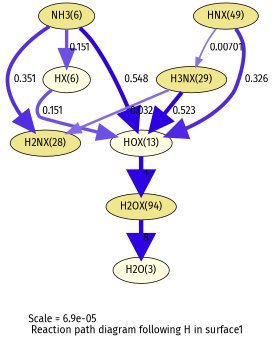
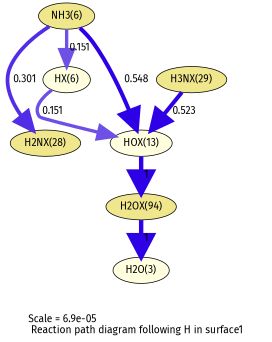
node "HNX(49)": removed
edge "NH3(6)" -> "H2NX(28)": label " 0.351" -> " 0.301"
edge "H3NX(29)" -> "H2NX(28)": removed, label "0.032"
edge "H2OX(94)" -> "H2O(3)": label " 8" -> " 1"
